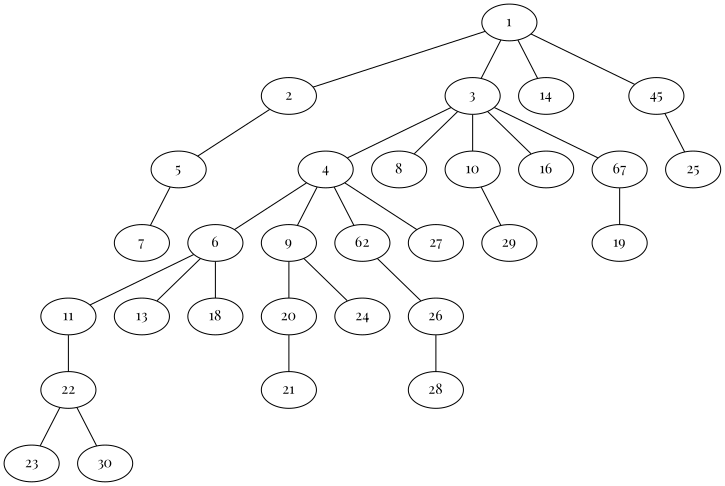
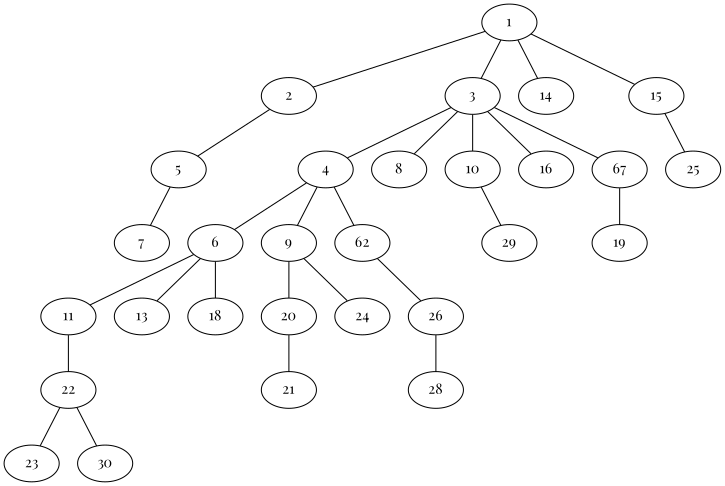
node "45": label "45" -> "15"
node "27": removed
